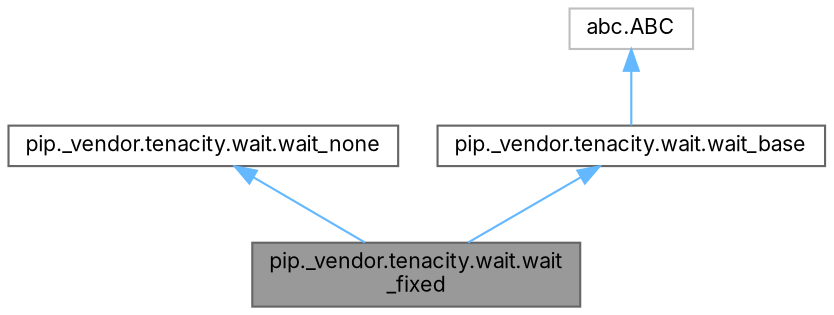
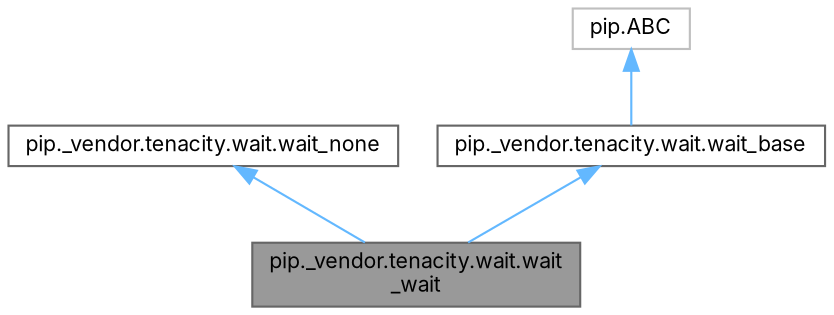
node "abc.ABC": label "abc.ABC" -> "pip.ABC"
node "pip._vendor.tenacity.wait.wait _fixed": label "pip._vendor.tenacity.wait.wait _fixed" -> "pip._vendor.tenacity.wait.wait _wait"
